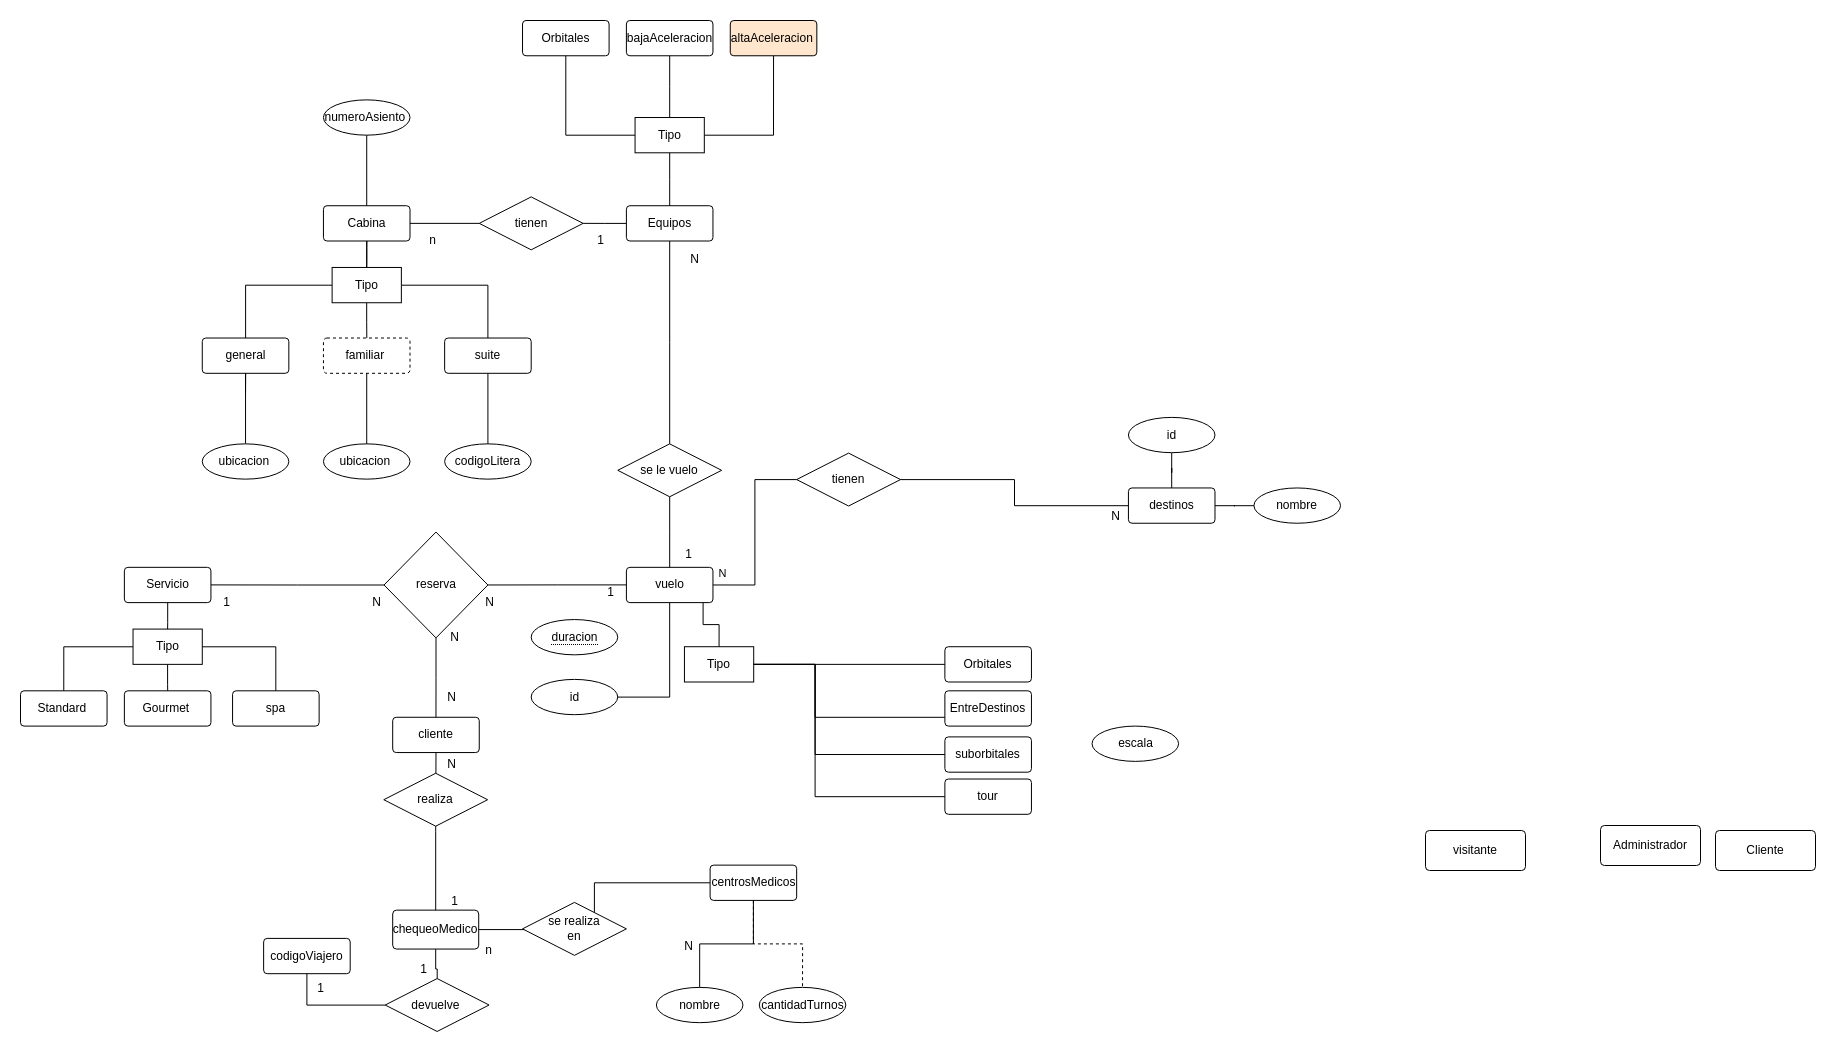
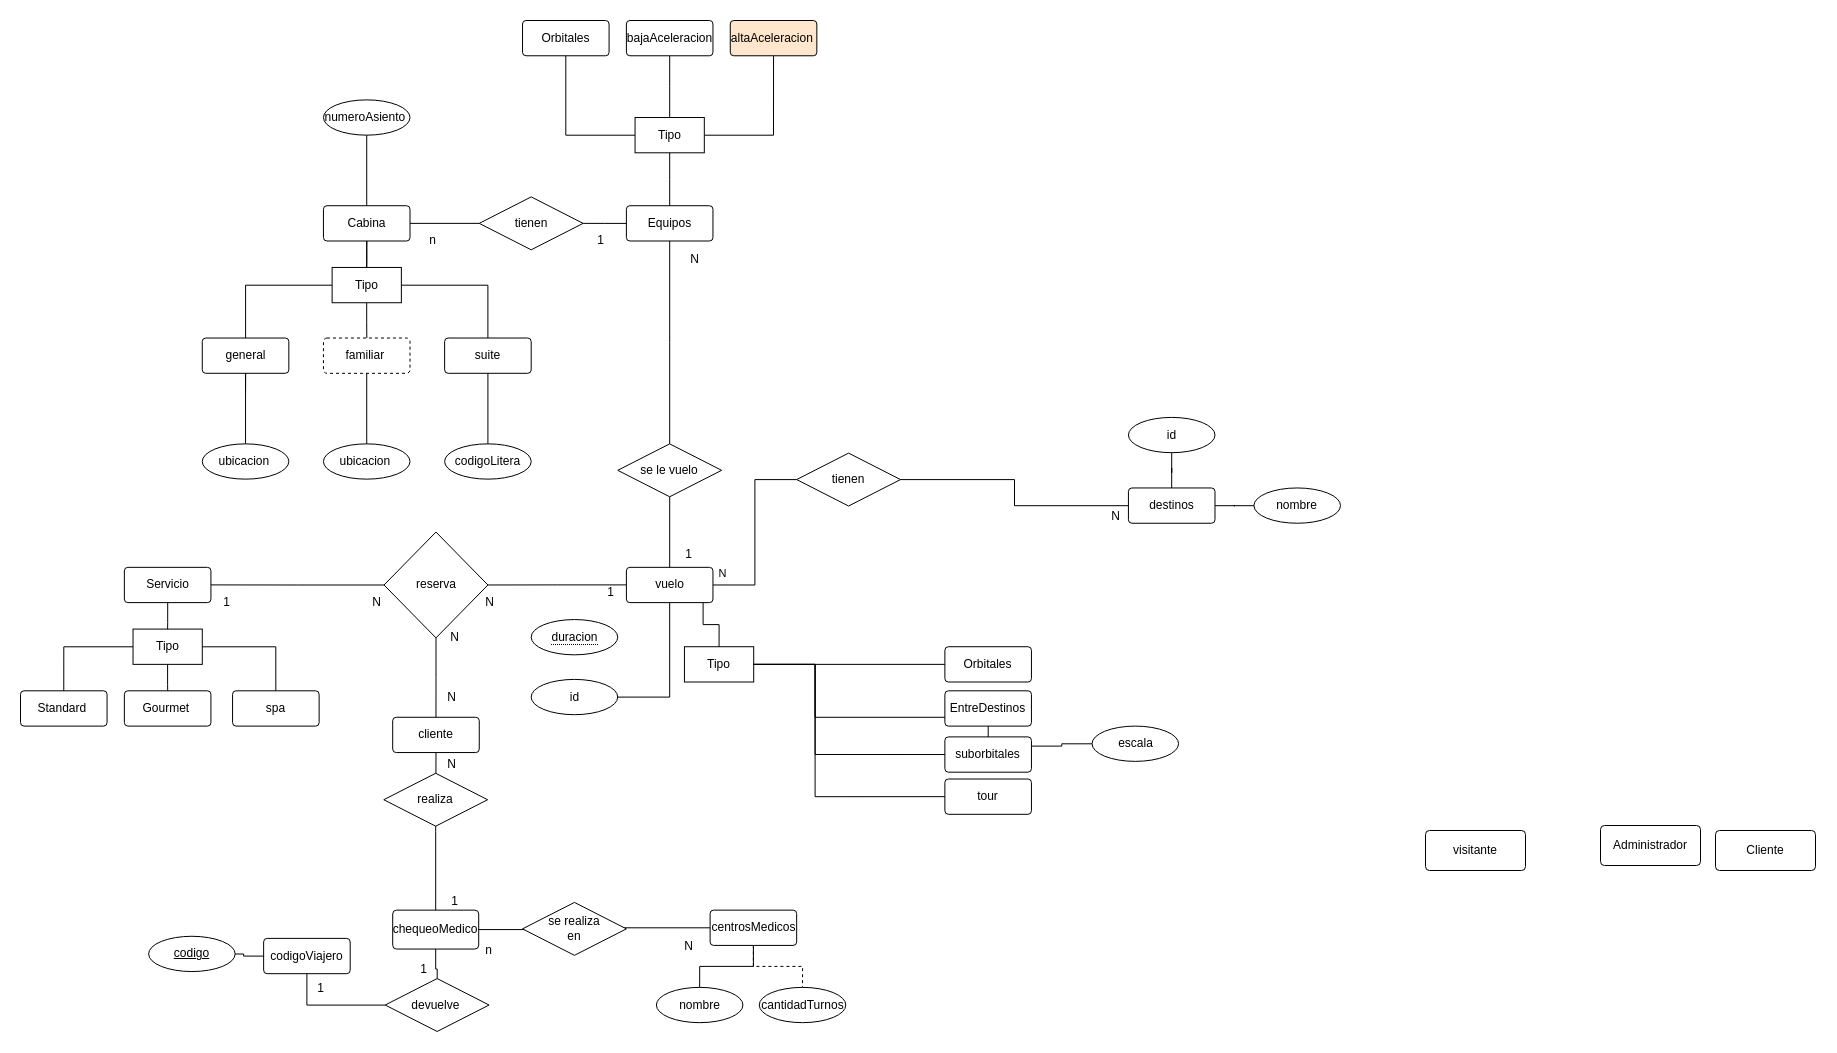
edge "EntreDestinos" -- "escala": added
node "centrosMedicos": moved (753, 883) -> (753, 928)
node "codigo": added
edge "codigo" -- "codigoViajero": added
